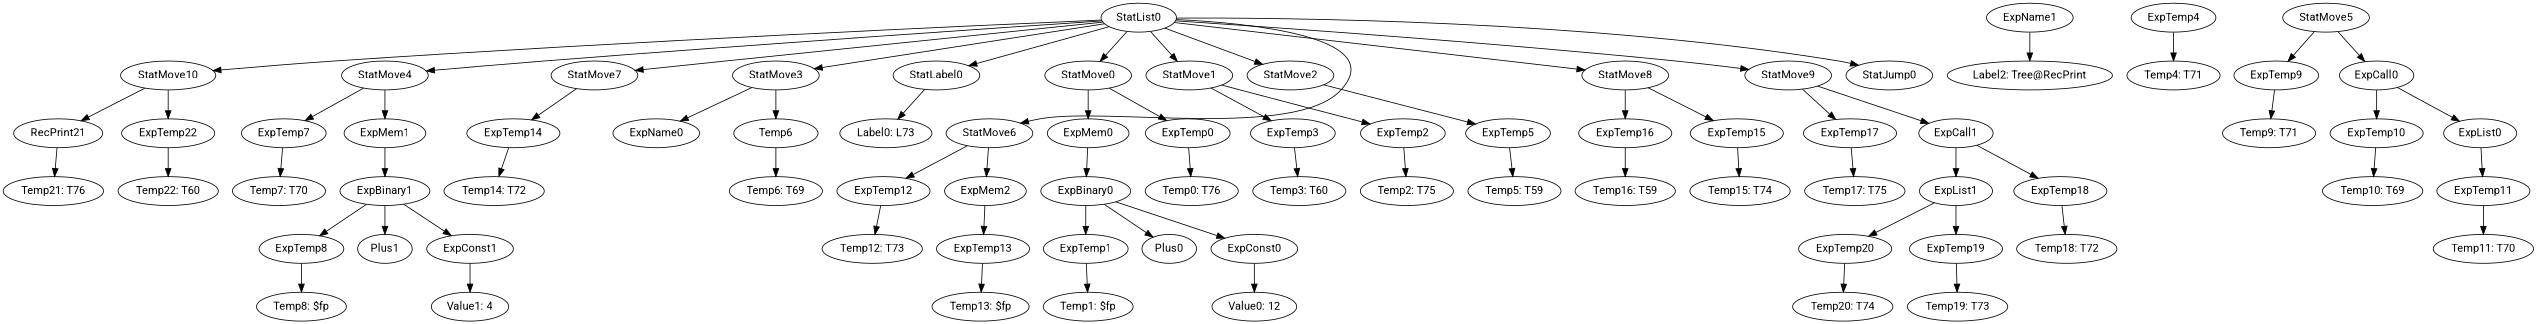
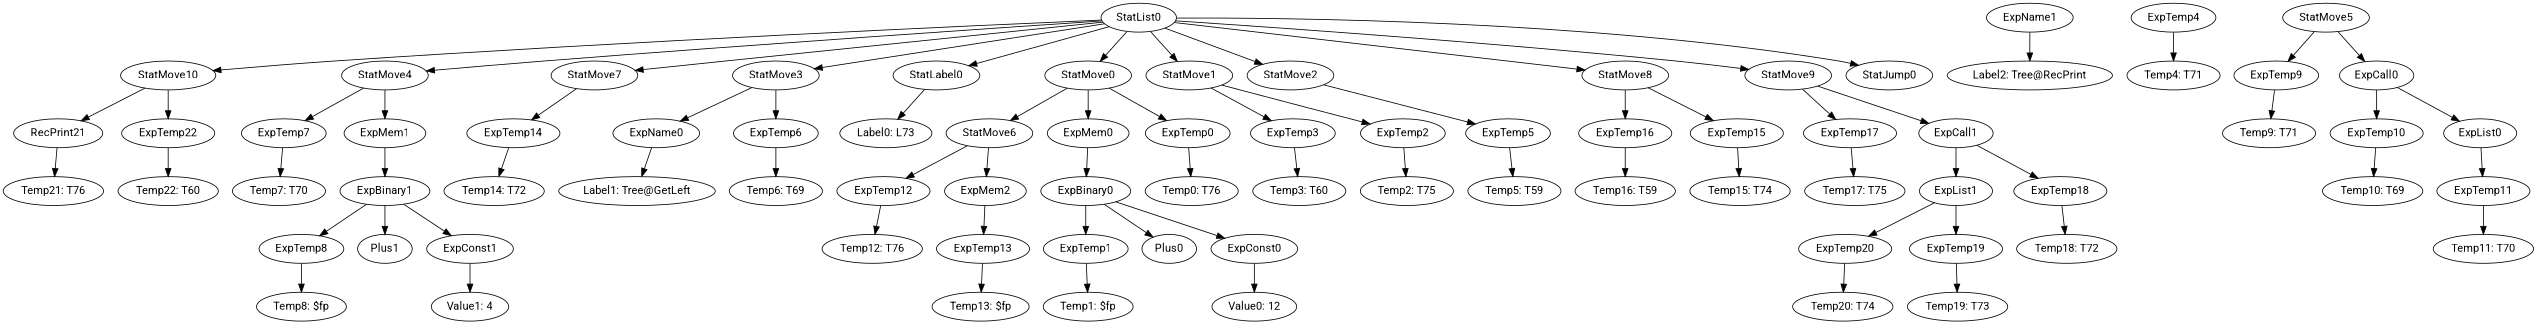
edge "StatList0" -> "StatMove6": now "StatMove0" -> "StatMove6"
node "Temp6": label "Temp6" -> "ExpTemp6"
node "Label1: Tree@GetLeft": added
node "Temp12: T73": label "Temp12: T73" -> "Temp12: T76"
